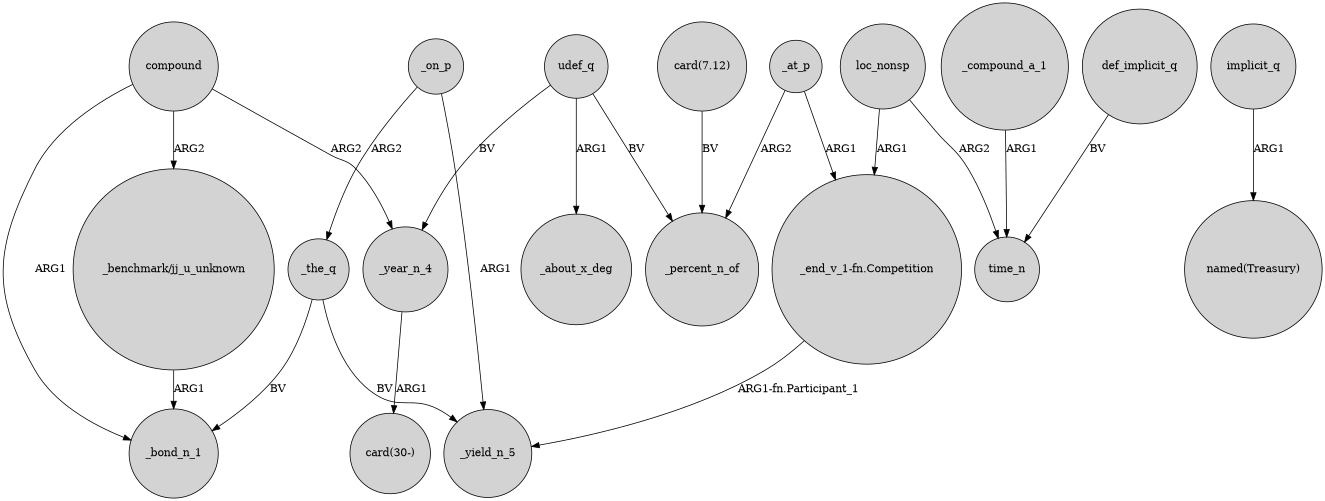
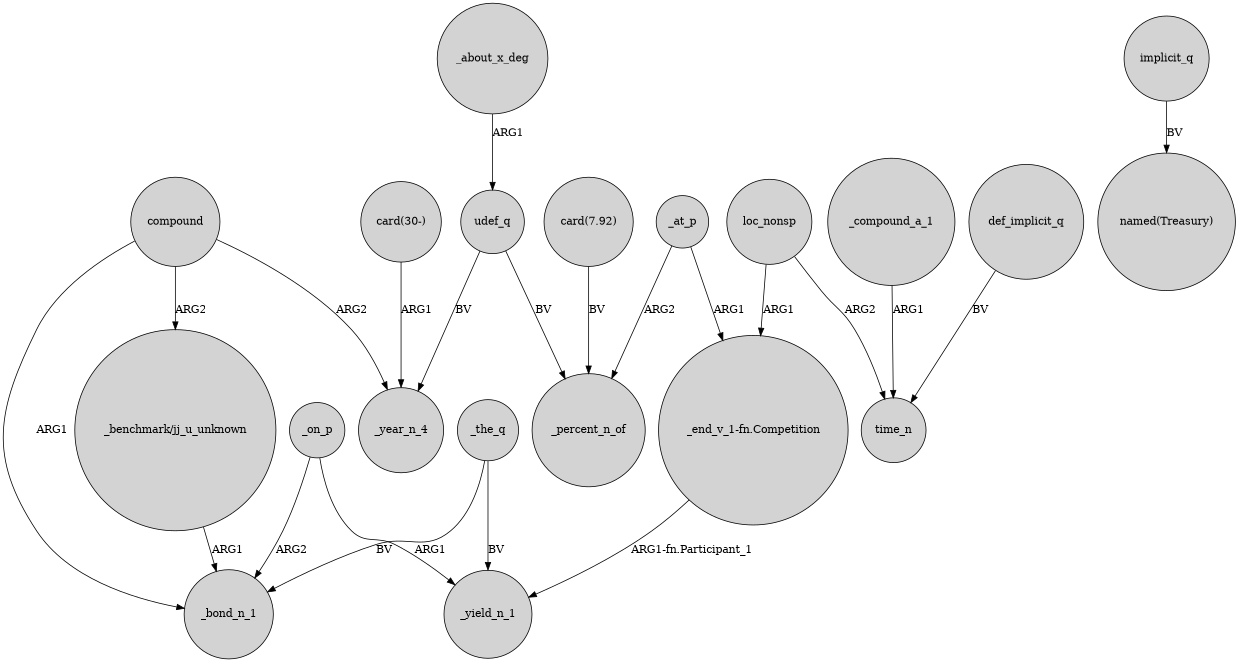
node "card(7.12)": label "card(7.12)" -> "card(7.92)"
edge "implicit_q" -> "named(Treasury)": label "ARG1" -> "BV"
edge "udef_q" -> "_about_x_deg": reversed
edge "_on_p" -> "_the_q": now "_on_p" -> "_bond_n_1"
edge "_year_n_4" -> "card(30-)": reversed
node "_yield_n_5": label "_yield_n_5" -> "_yield_n_1"
